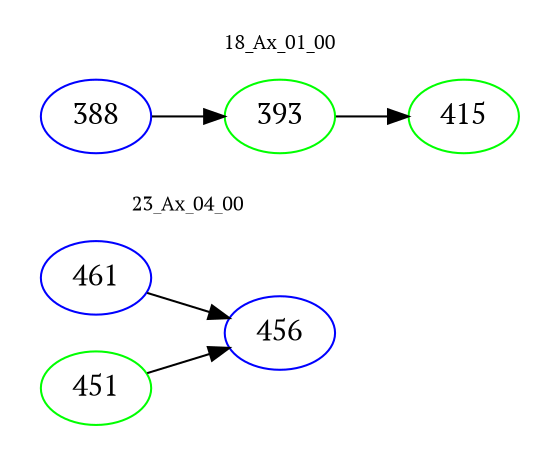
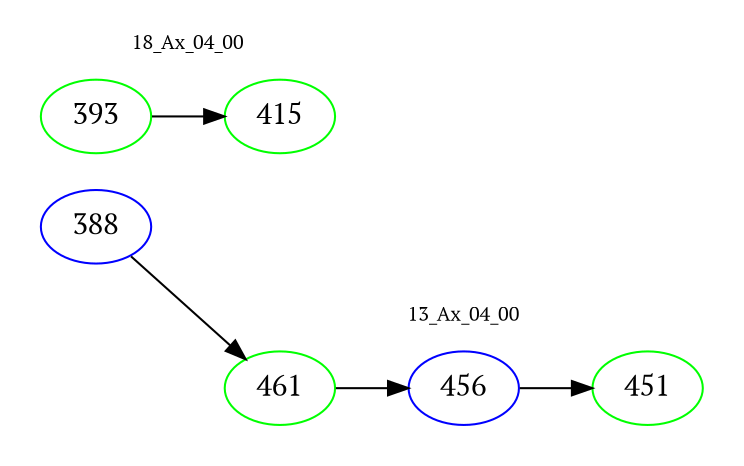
cluster "18_Ax_01_00": label "18_Ax_01_00" -> "18_Ax_04_00"
edge "388" -> "393": now "388" -> "461"
cluster "23_Ax_04_00": label "23_Ax_04_00" -> "13_Ax_04_00"
node "461": color blue -> green
edge "451" -> "456": reversed
